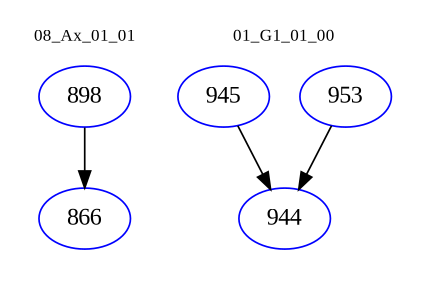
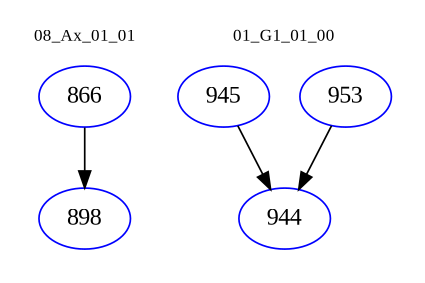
edge "898" -> "866": reversed
